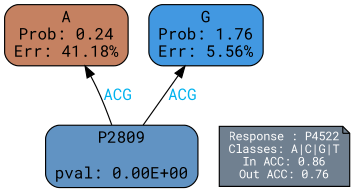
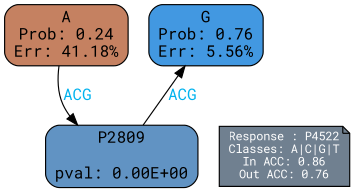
node "G Prob: 1.76 Err: 5.56%": label "G Prob: 1.76 Err: 5.56%" -> "G Prob: 0.76 Err: 5.56%"
edge "P2809 pval: 0.00E+00" -> "A Prob: 0.24 Err: 41.18%": reversed
